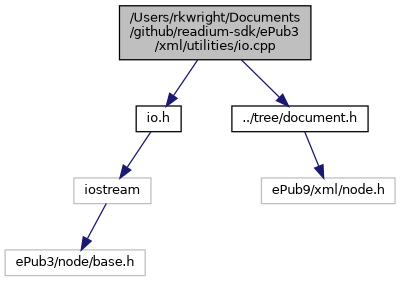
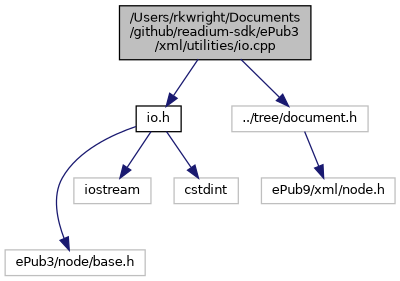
node "../tree/document.h": color black -> grey75
node "cstdint": added
edge "iostream" -> "ePub3/node/base.h": now "io.h" -> "ePub3/node/base.h"
